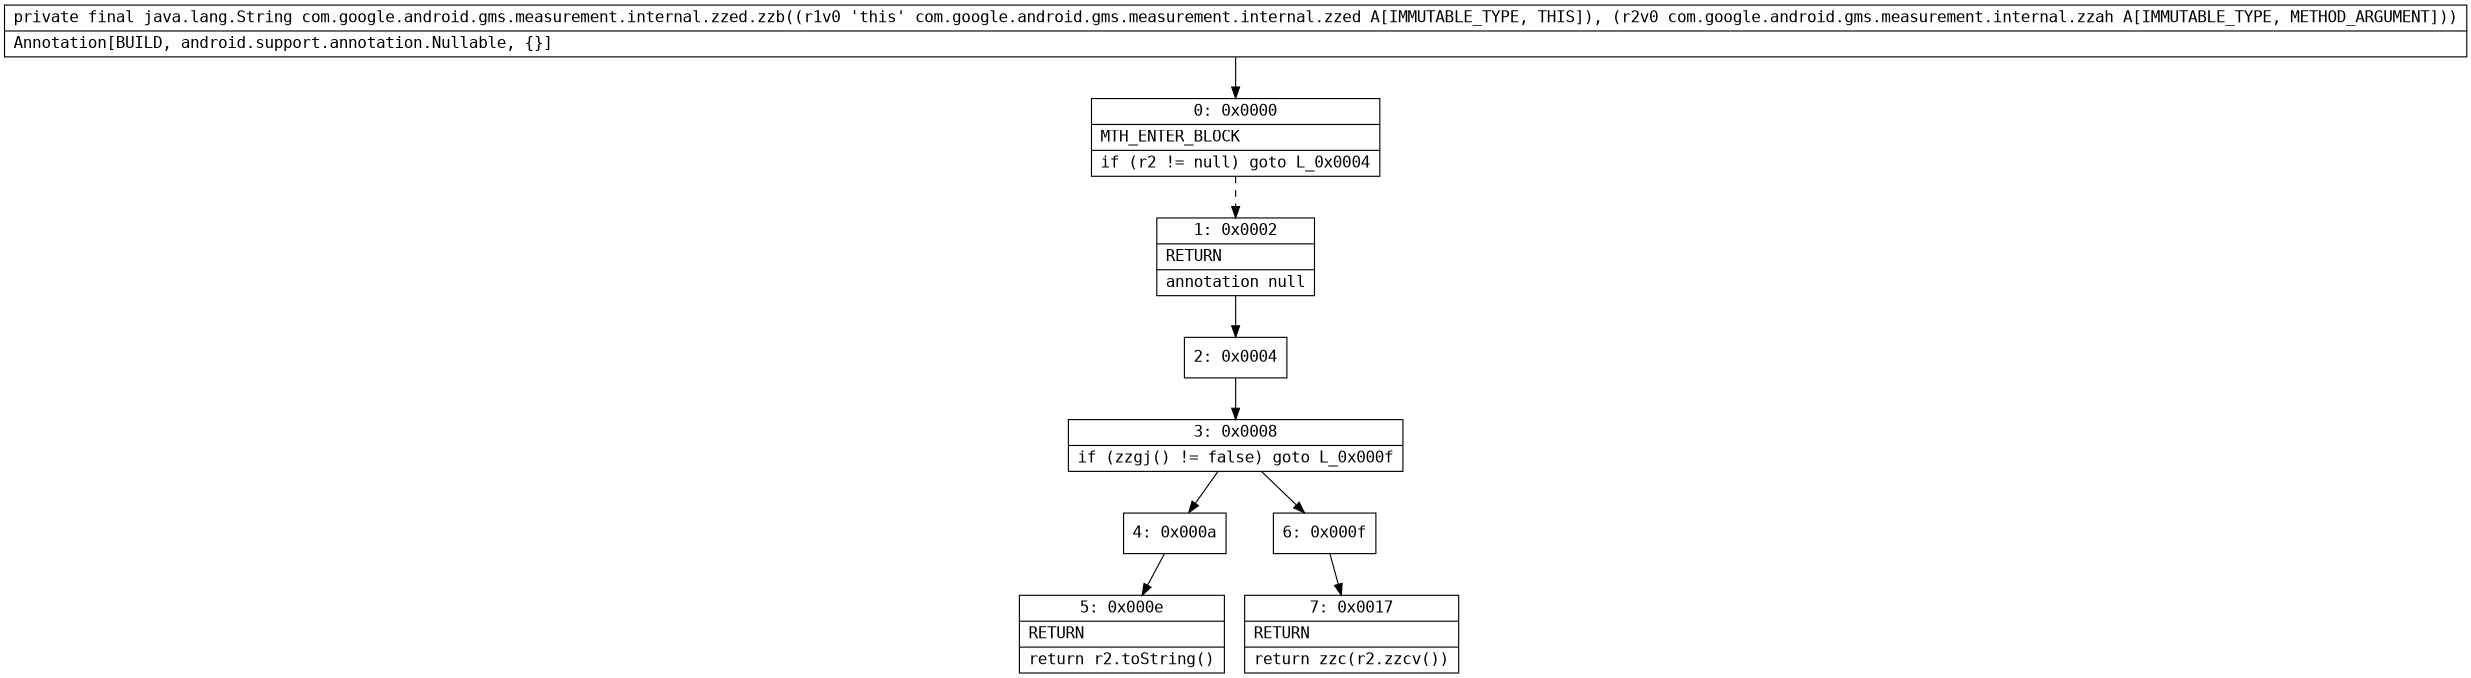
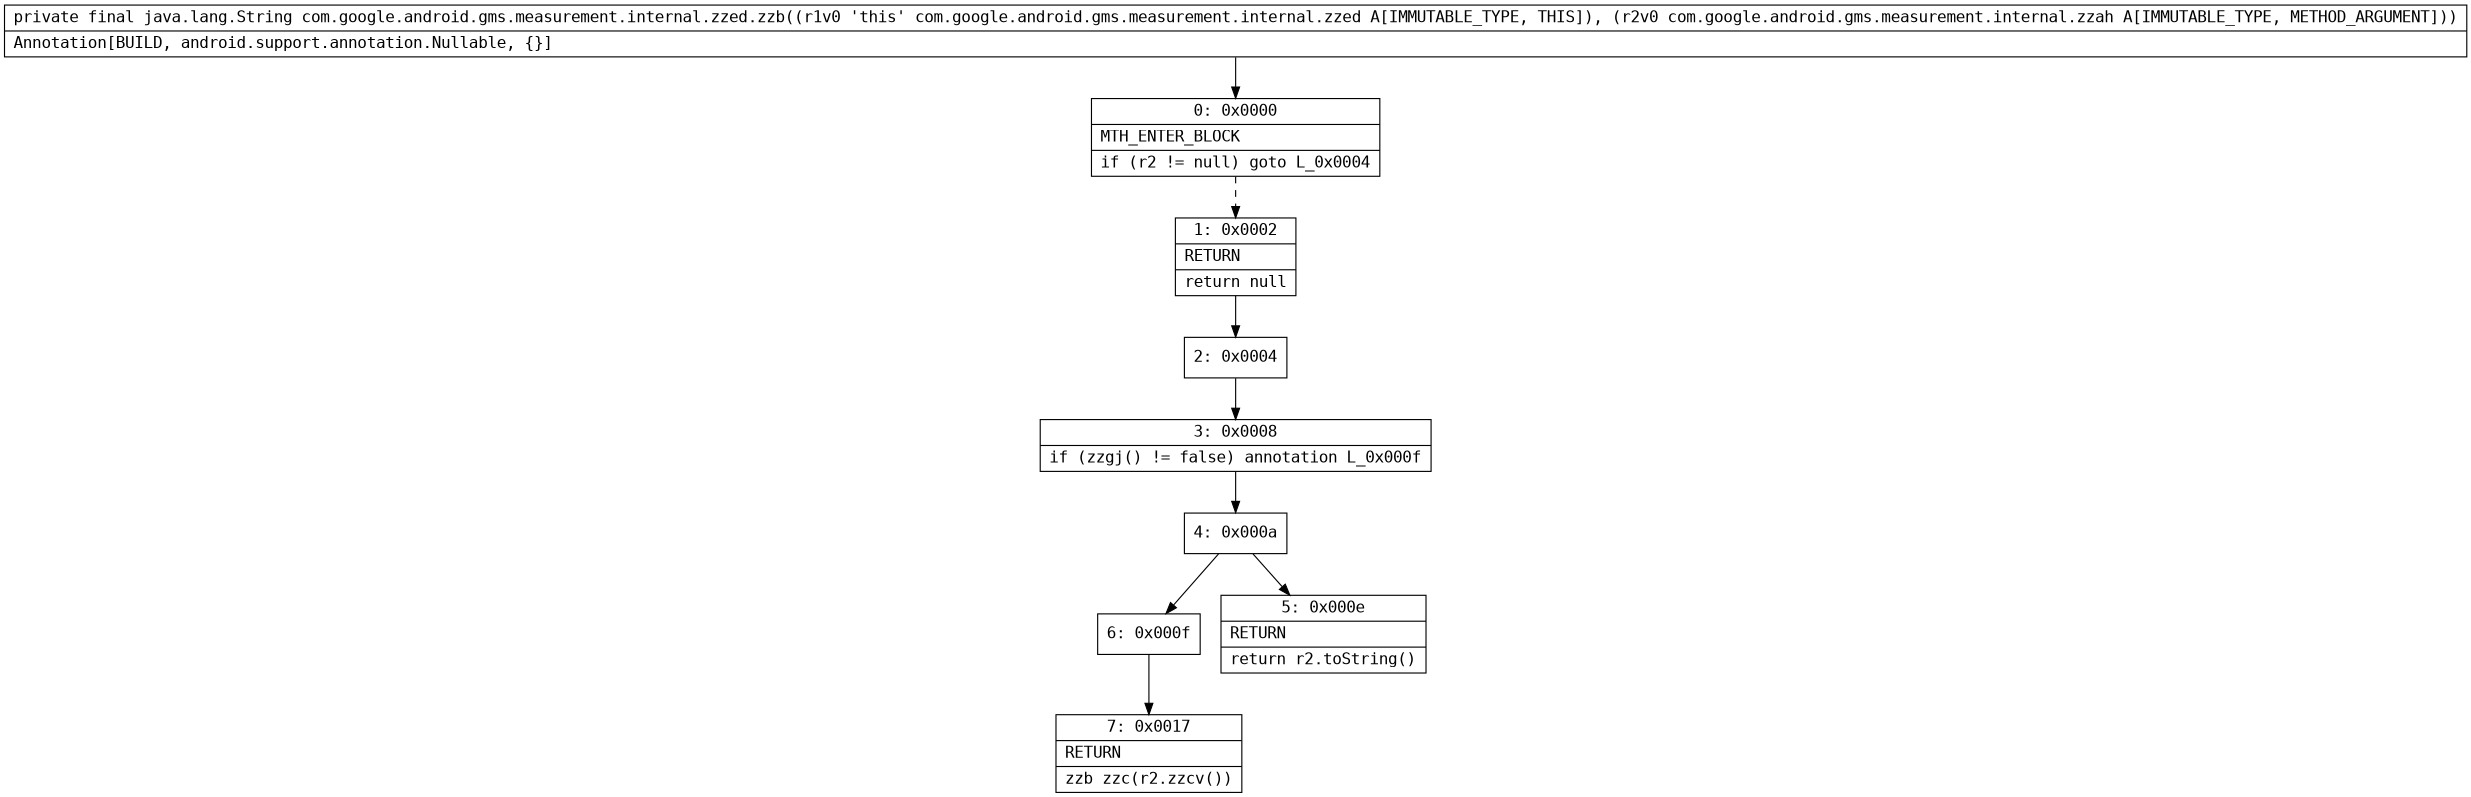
node "1: 0x0002": text "annotation null" -> "return null"
node "3: 0x0008": text "if (zzgj() != false) goto L_0x000f" -> "if (zzgj() != false) annotation L_0x000f"
edge "3: 0x0008" -> "6: 0x000f": now "4: 0x000a" -> "6: 0x000f"
node "7: 0x0017": text "return zzc(r2.zzcv())" -> "zzb zzc(r2.zzcv())"
